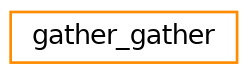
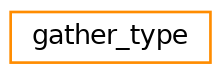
node "gather_gather": label "gather_gather" -> "gather_type"
